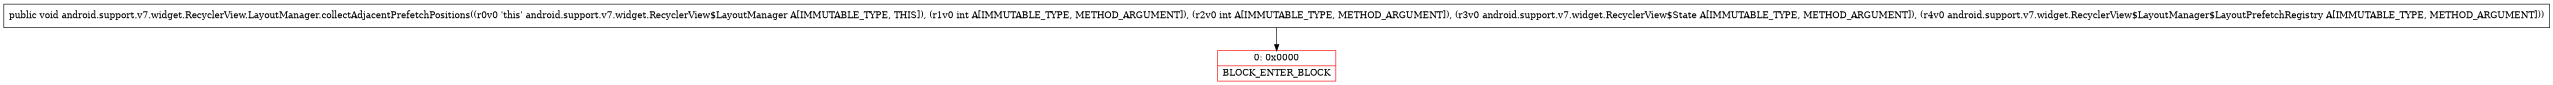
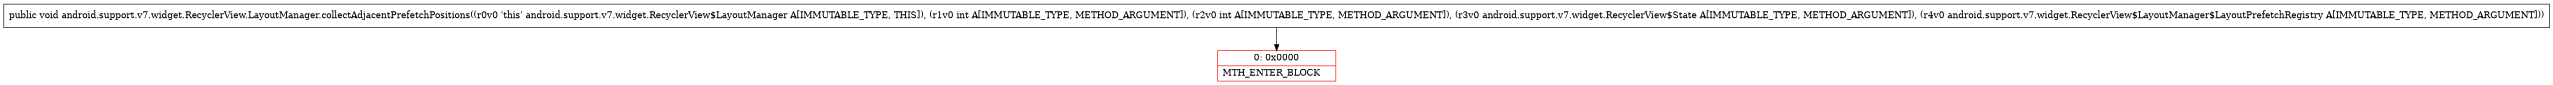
node "0: 0x0000": text "BLOCK_ENTER_BLOCK" -> "MTH_ENTER_BLOCK"
